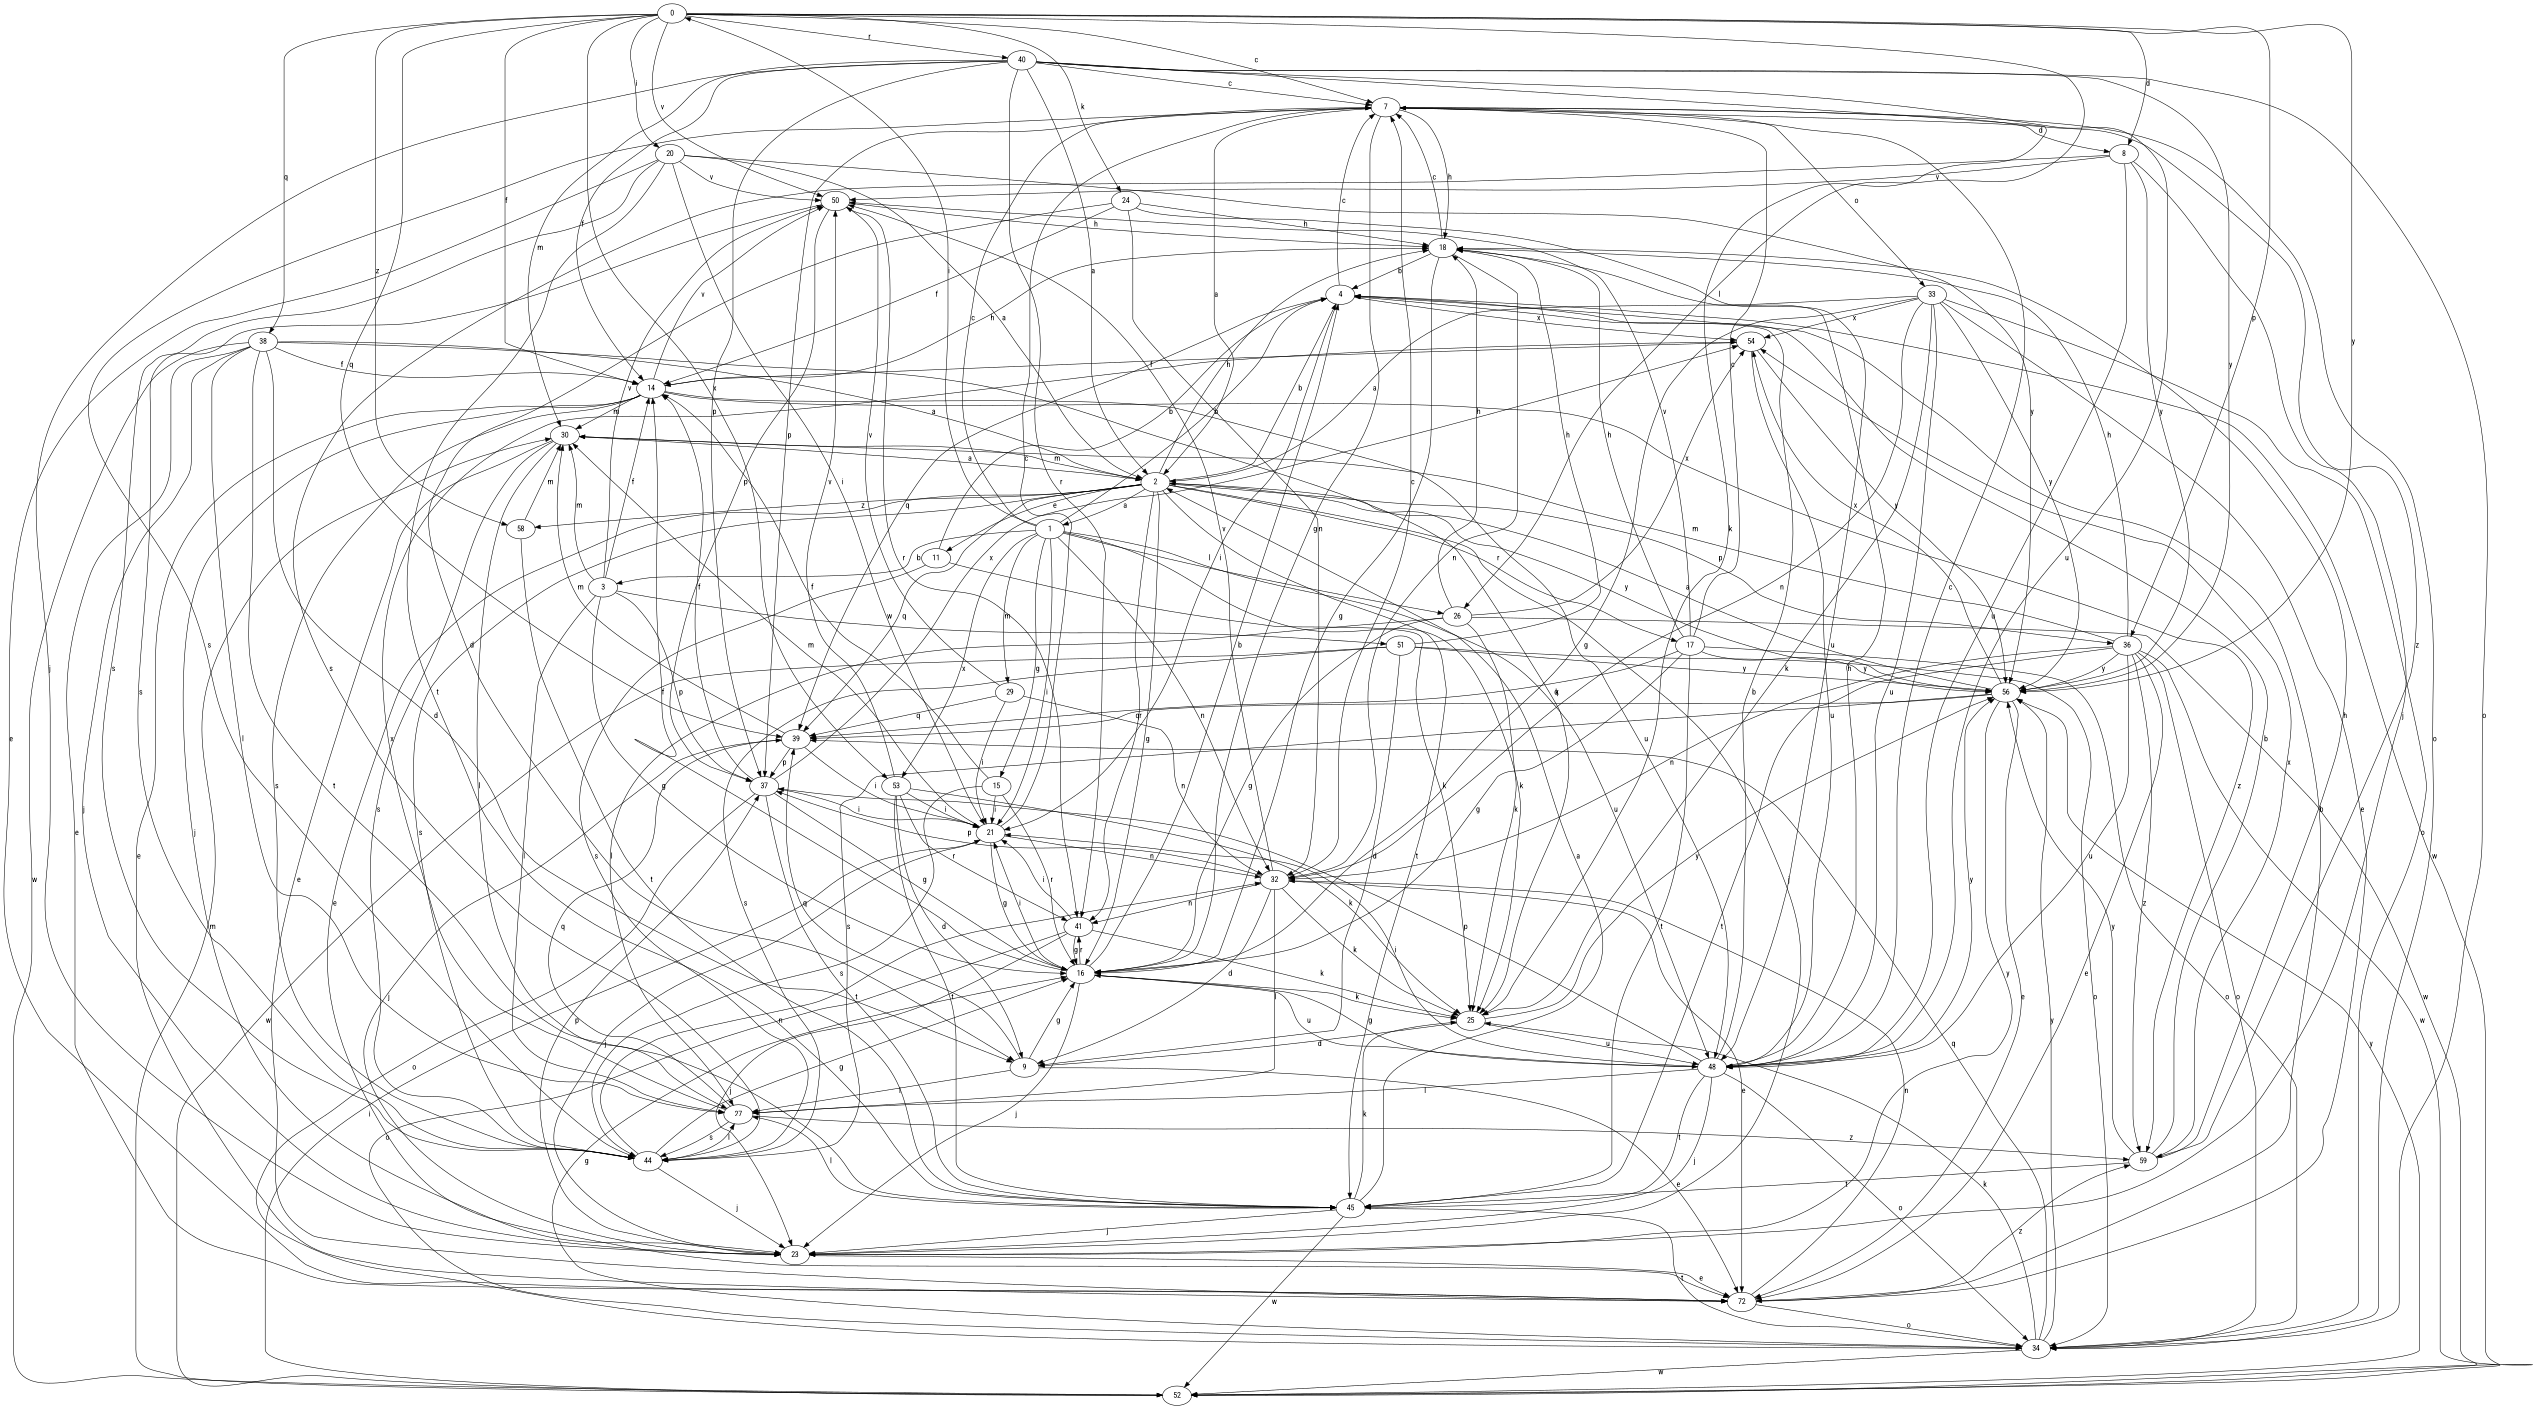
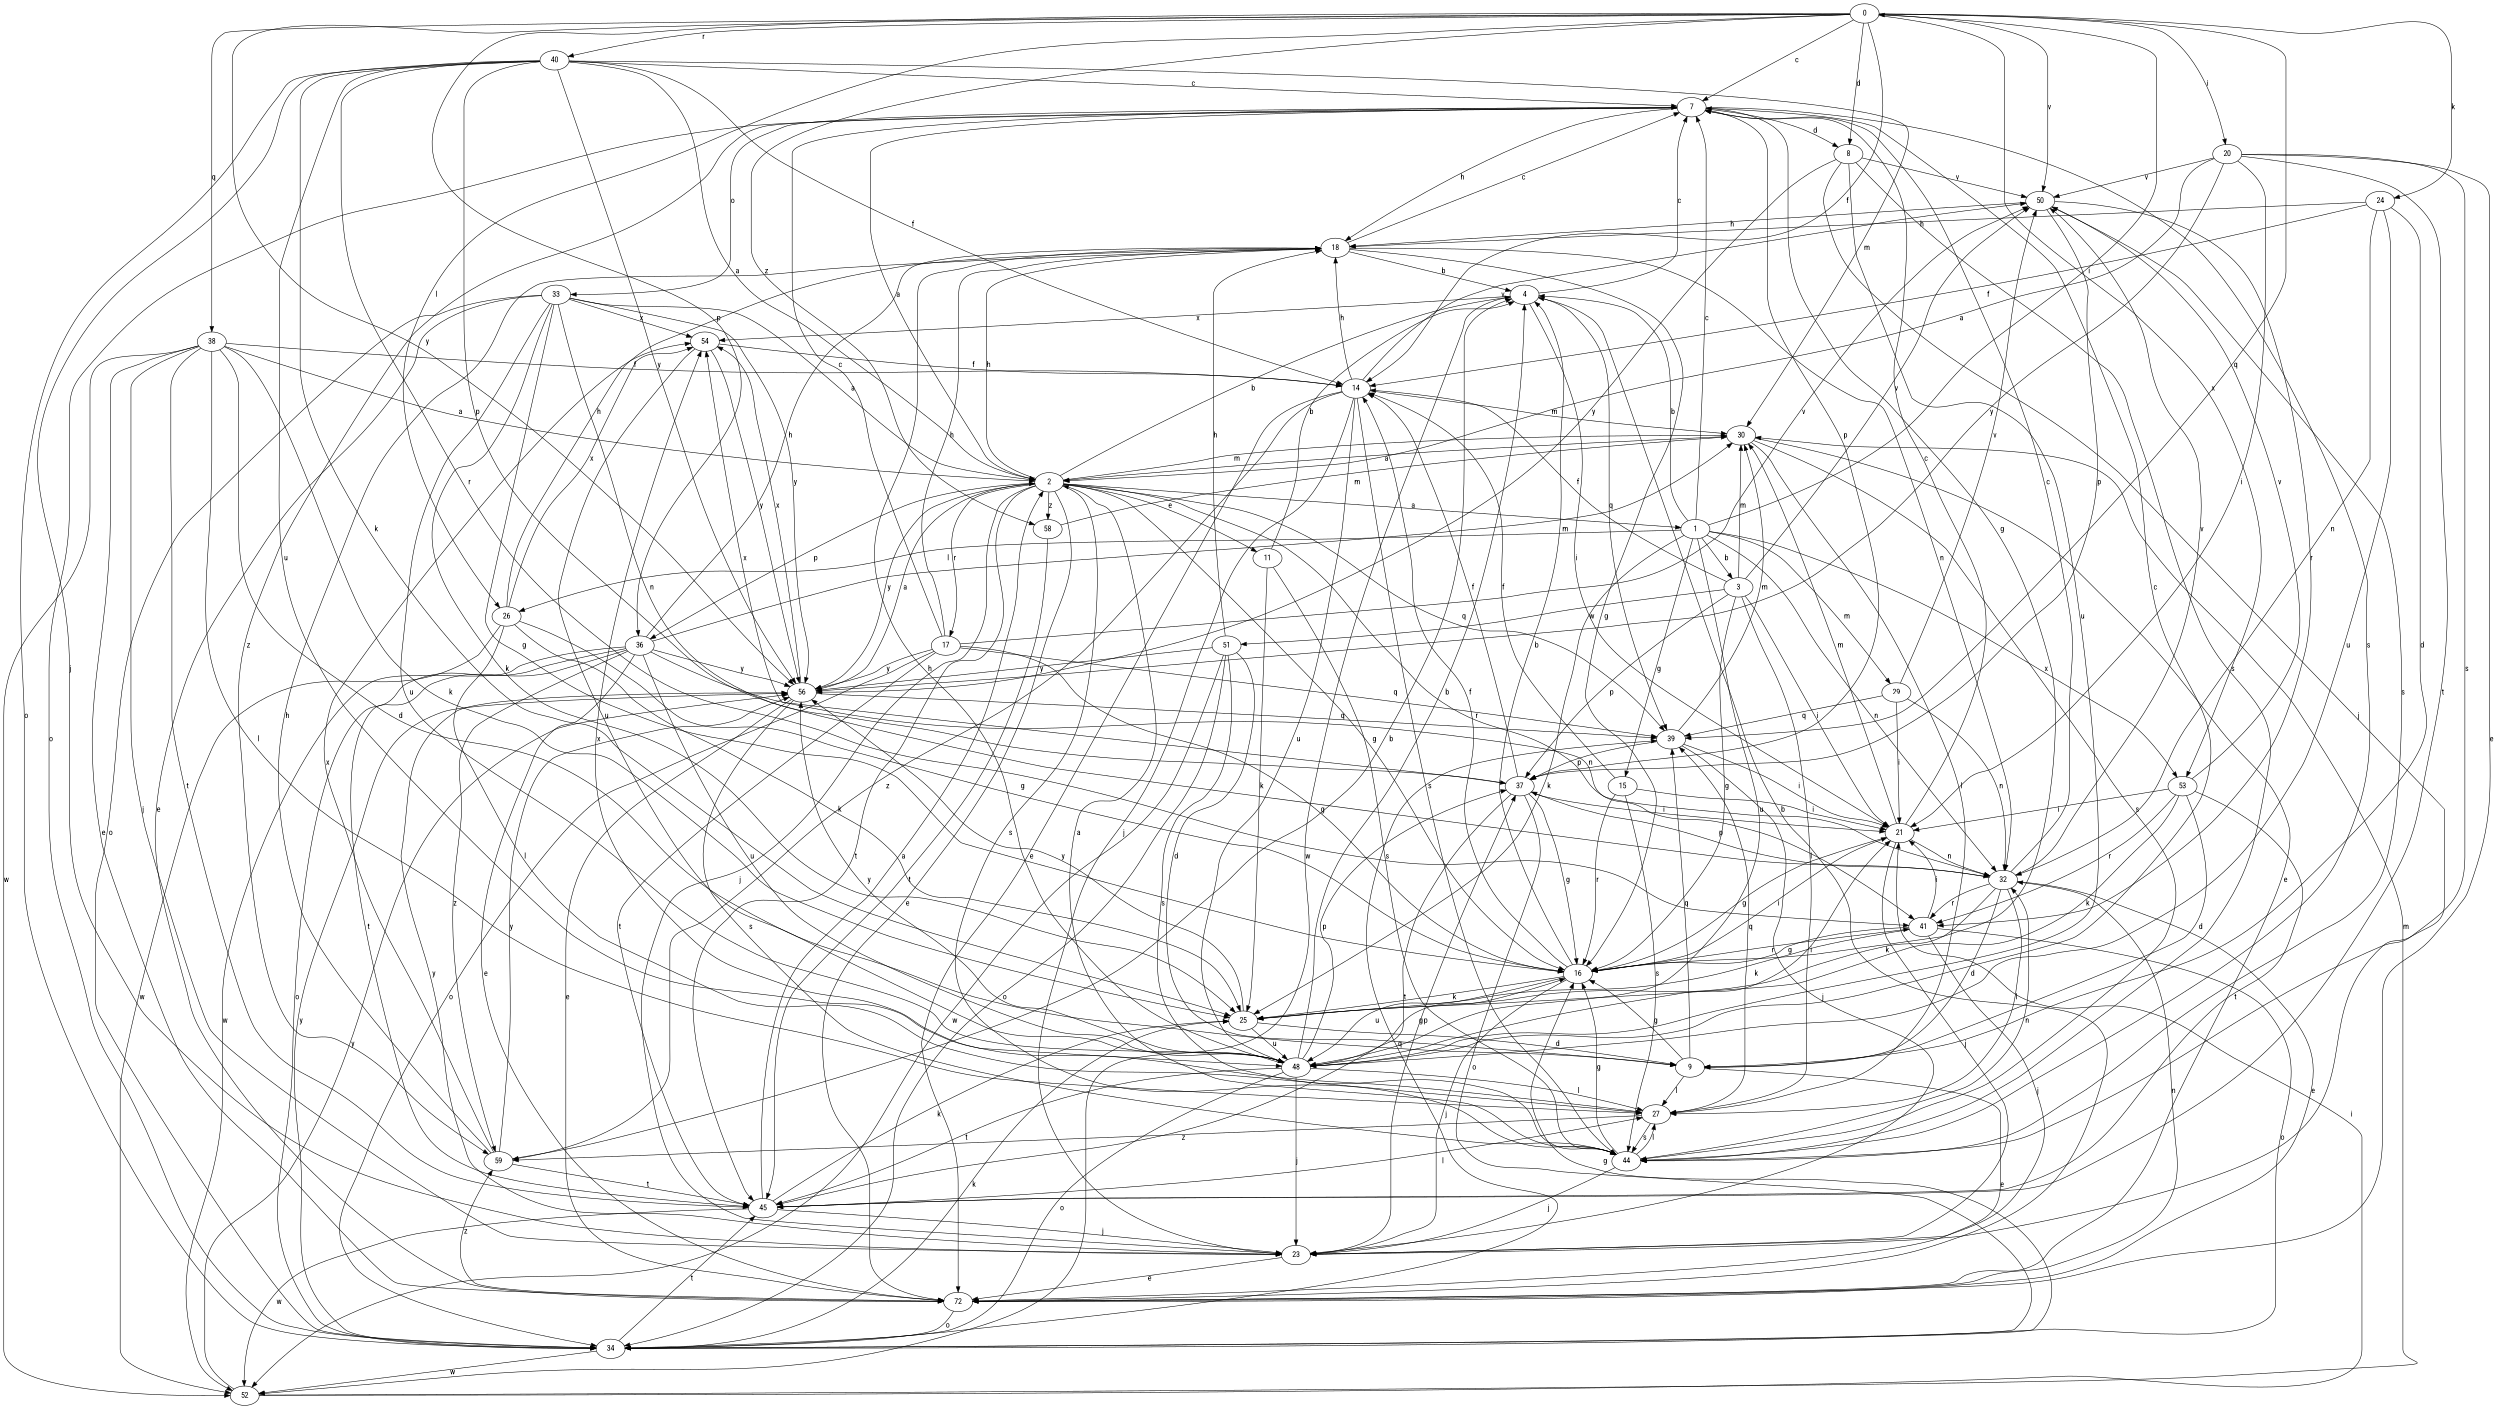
edge "1" -> "21": now "3" -> "21"
edge "32" -> "41": label "n" -> "r"
edge "44" -> "2": added, label "a"
edge "56" -> "23": reversed
edge "45" -> "34": reversed
